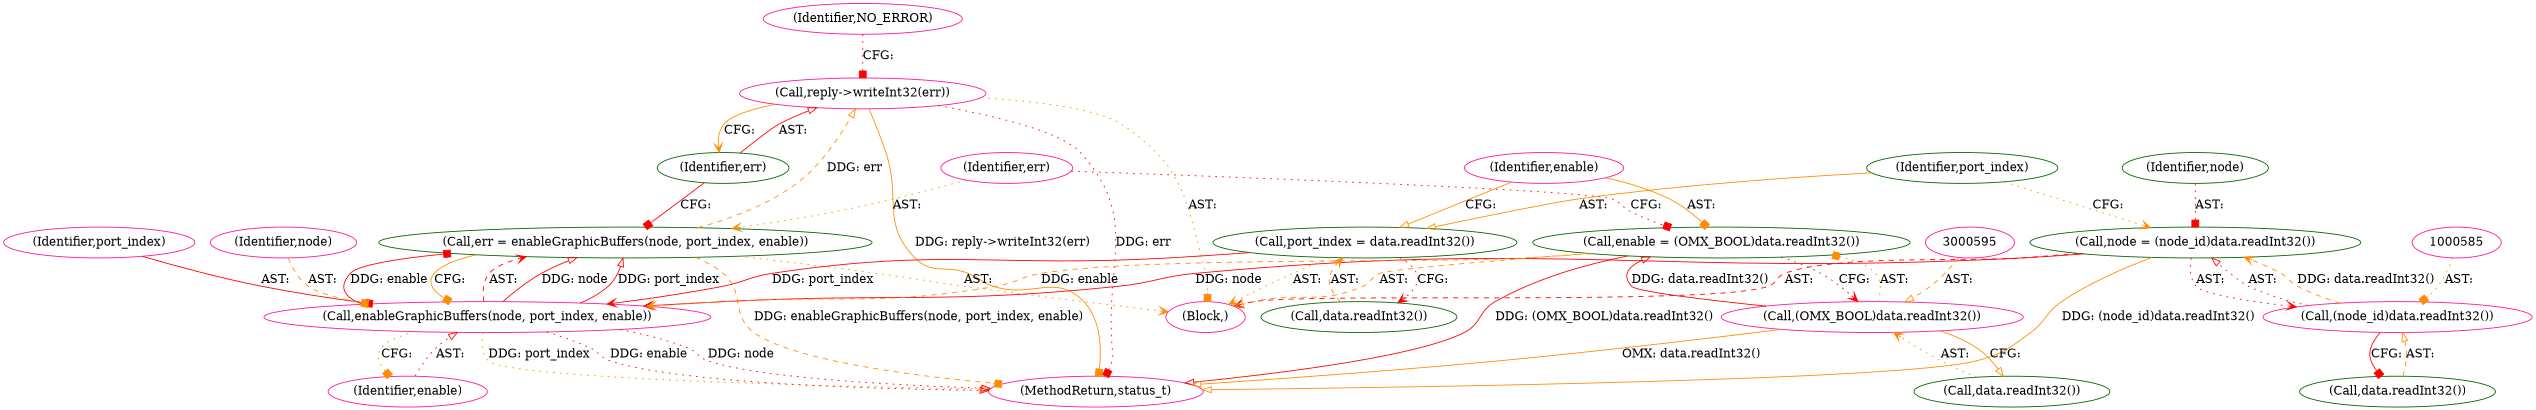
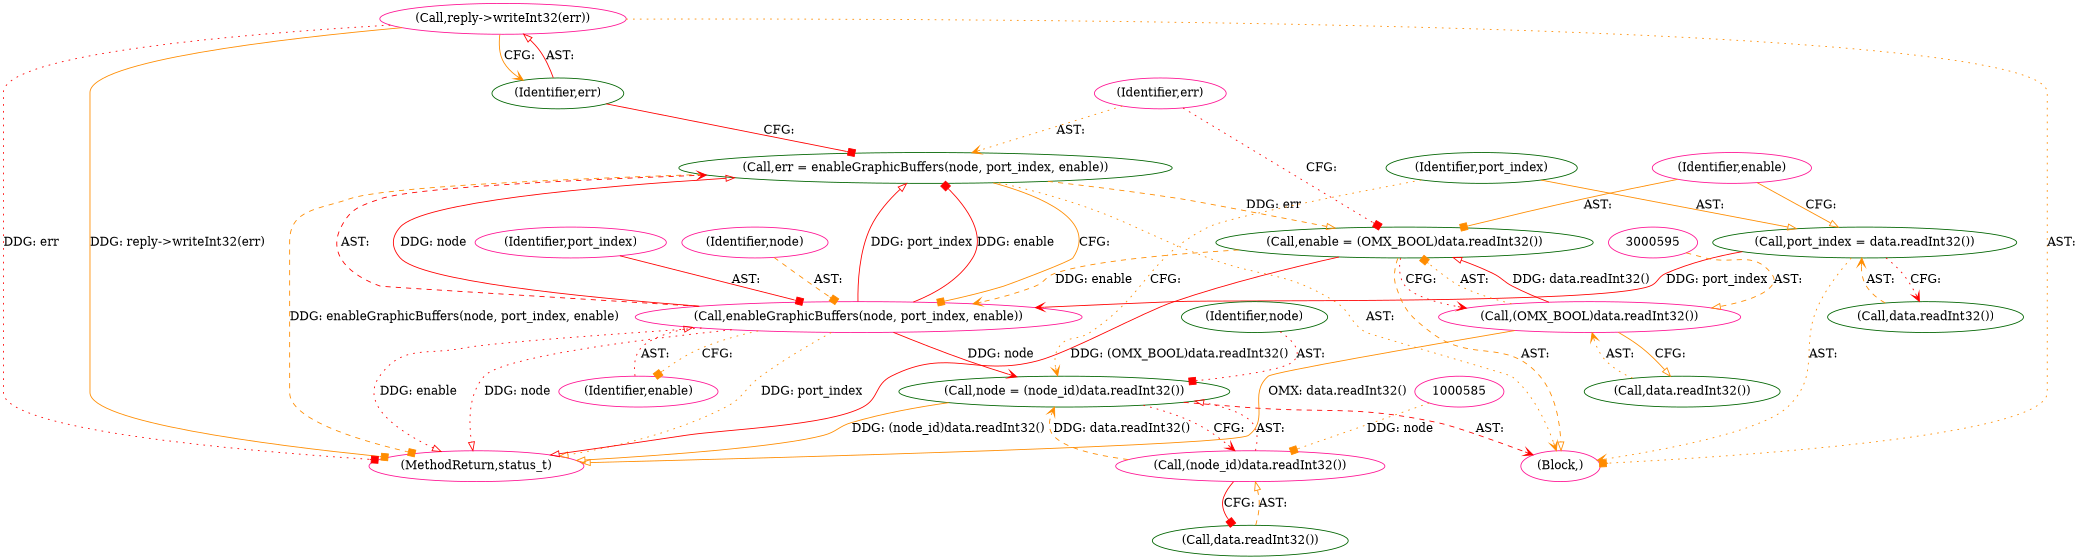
node "(Identifier,NO_ERROR)": removed
edge "(Call,err = enableGraphicBuffers(node, port_index, enable))" -> "(Call,reply->writeInt32(err))": now "(Call,err = enableGraphicBuffers(node, port_index, enable))" -> "(Call,enable = (OMX_BOOL)data.readInt32())"
edge "(Call,node = (node_id)data.readInt32())" -> "(Call,enableGraphicBuffers(node, port_index, enable))": reversed
edge "(Call,node = (node_id)data.readInt32())" -> "(Call,(node_id)data.readInt32())": label "AST: " -> "CFG: "
edge "1000585" -> "(Call,(node_id)data.readInt32())": label "AST: " -> "DDG: node"
